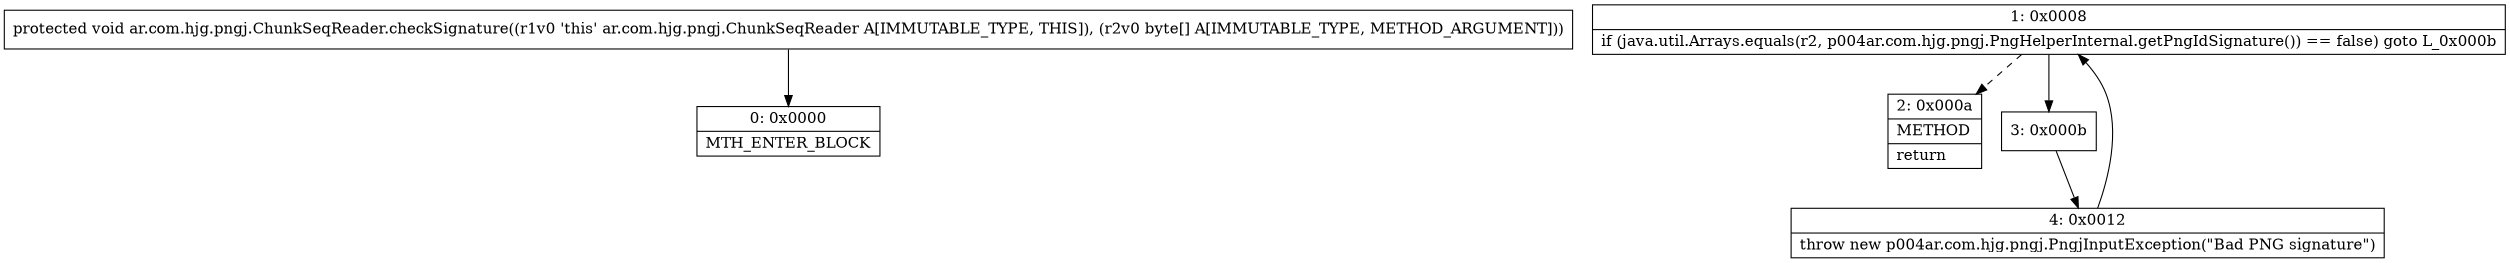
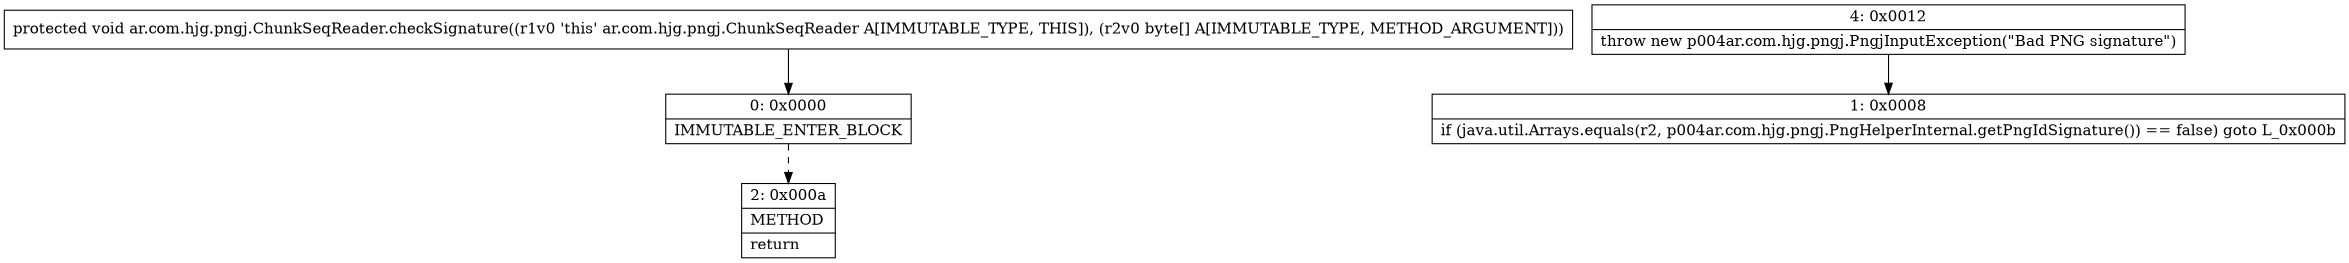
edge "1: 0x0008" -> "2: 0x000a": now "0: 0x0000" -> "2: 0x000a"
node "3: 0x000b": removed
node "0: 0x0000": text "MTH_ENTER_BLOCK" -> "IMMUTABLE_ENTER_BLOCK"
